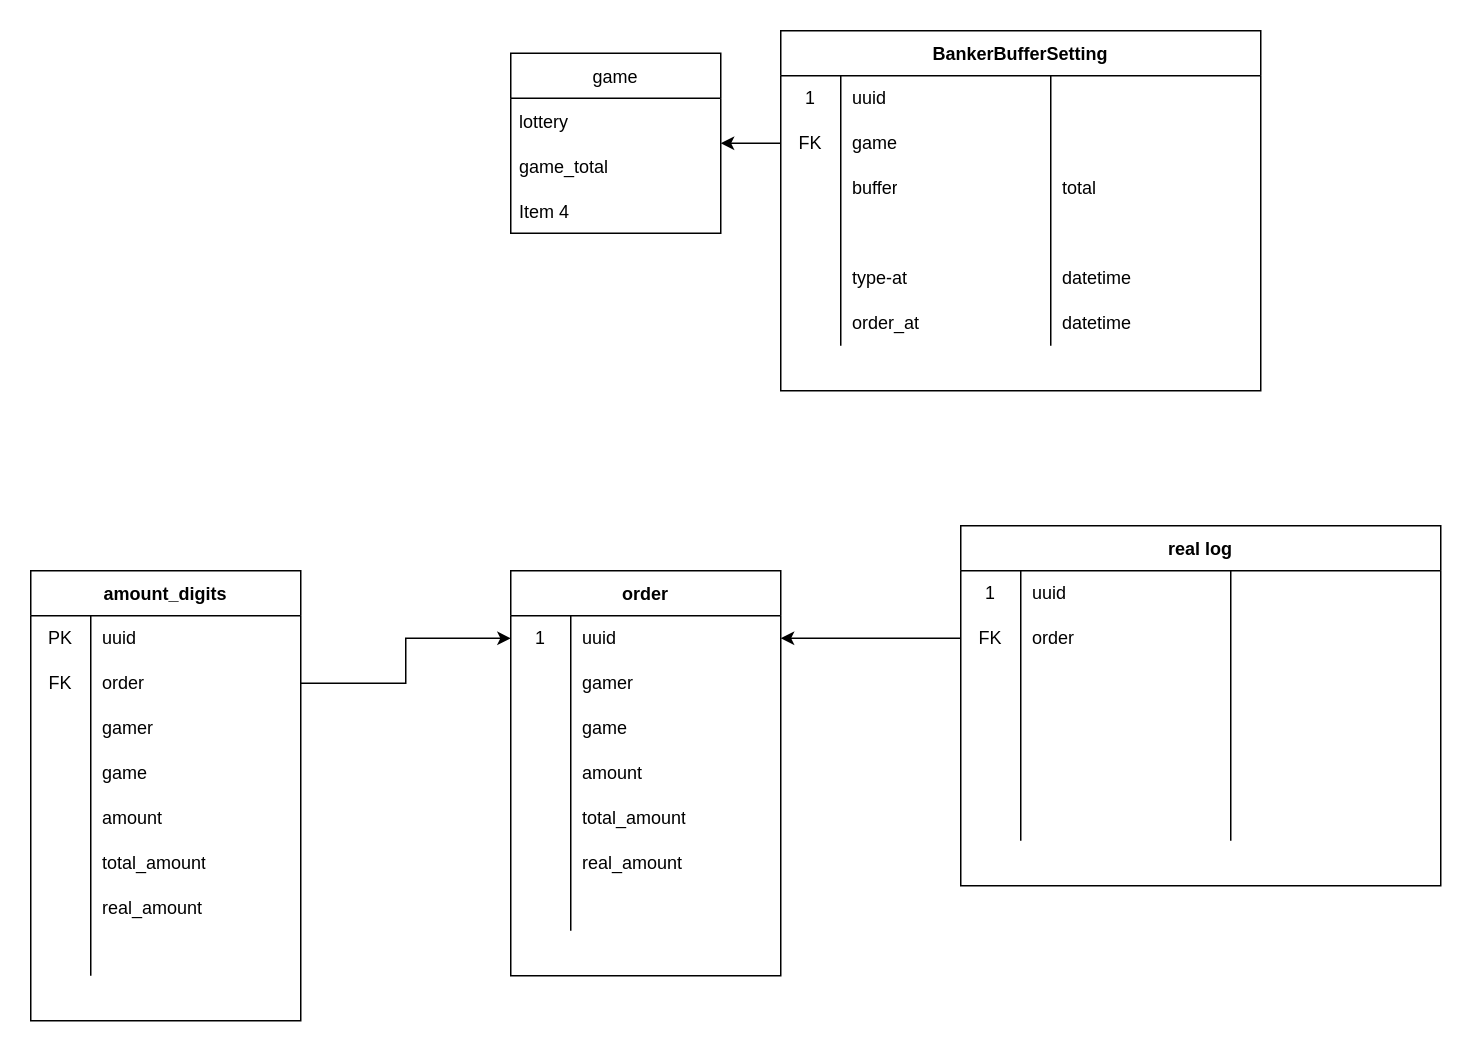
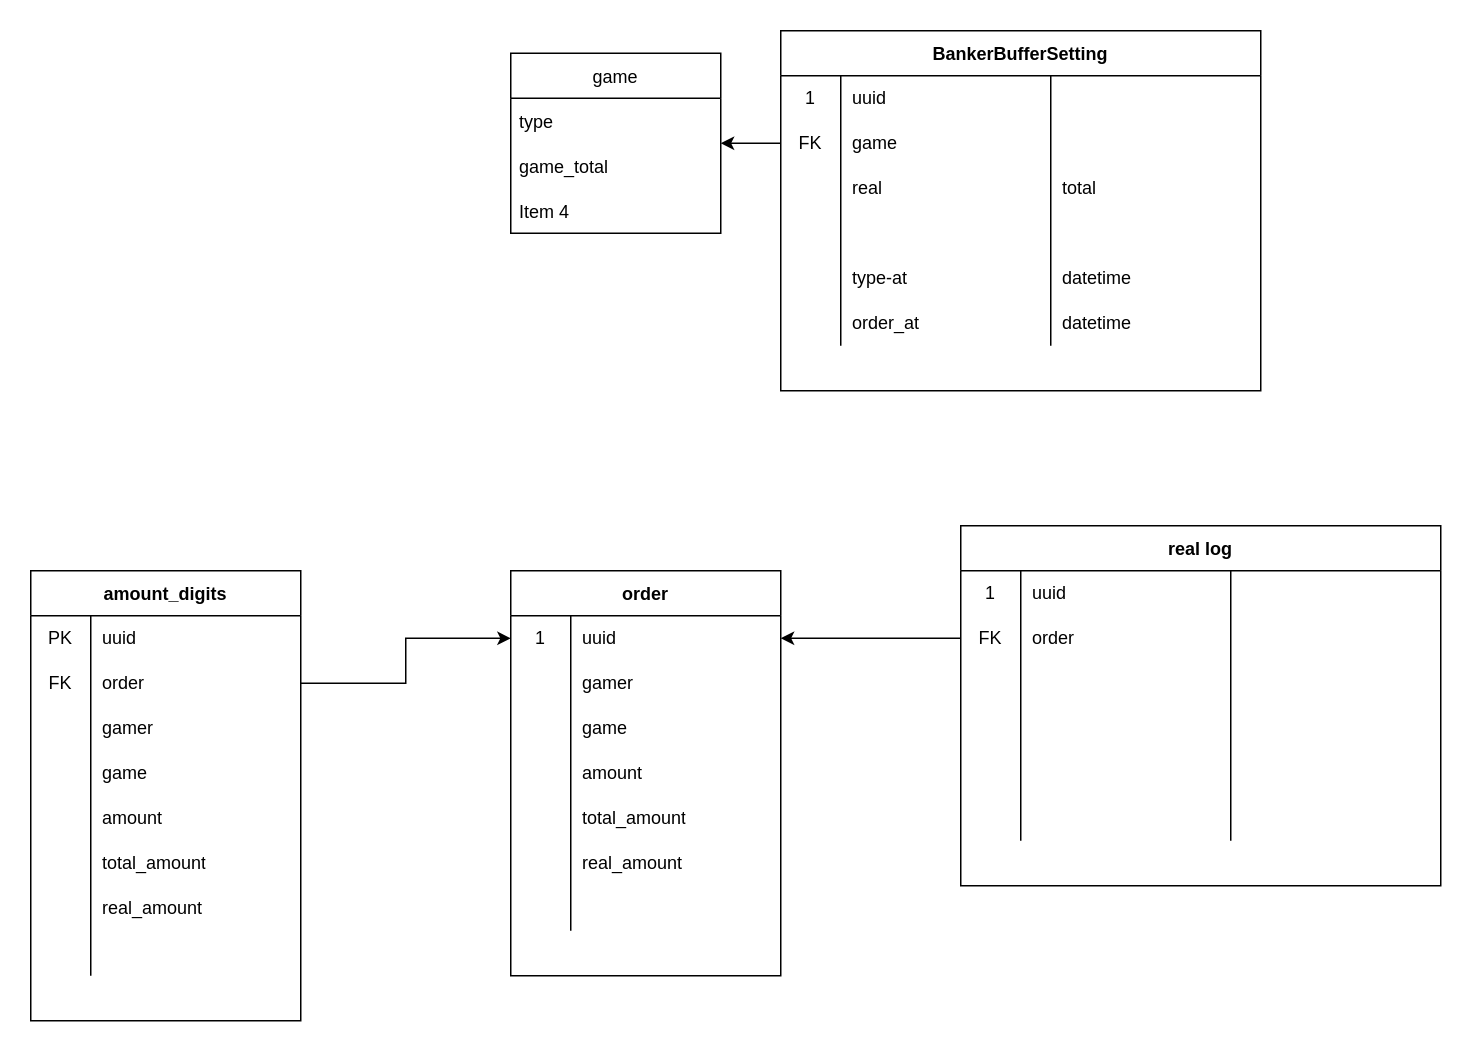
node "lottery": label "lottery" -> "type"
node "buffer": label "buffer" -> "real"
